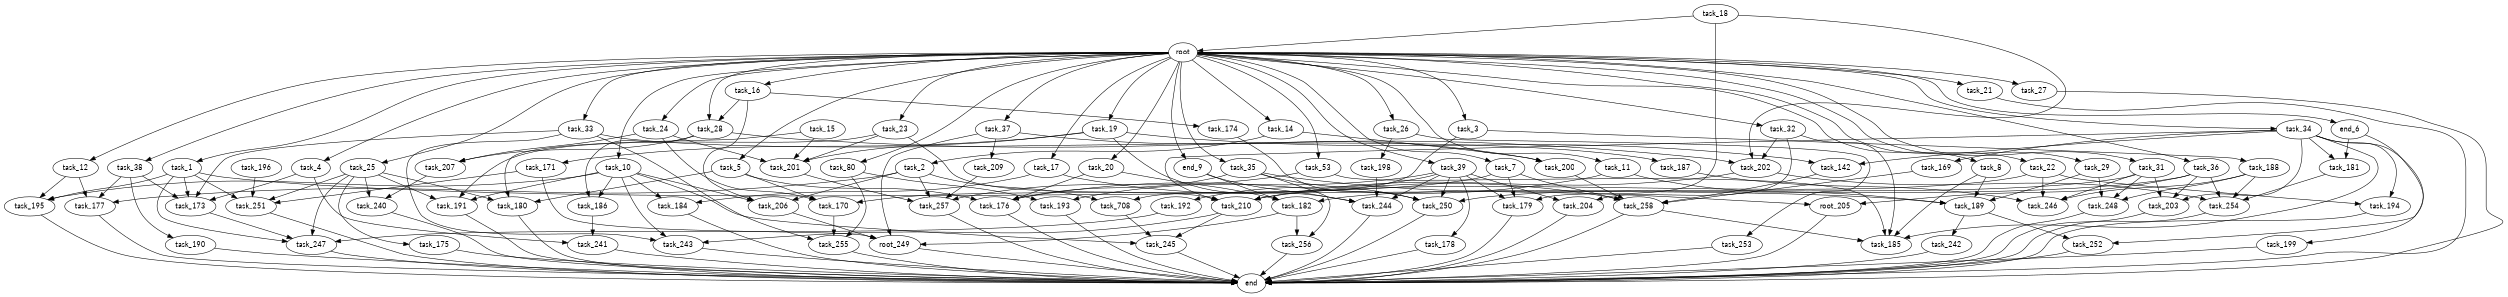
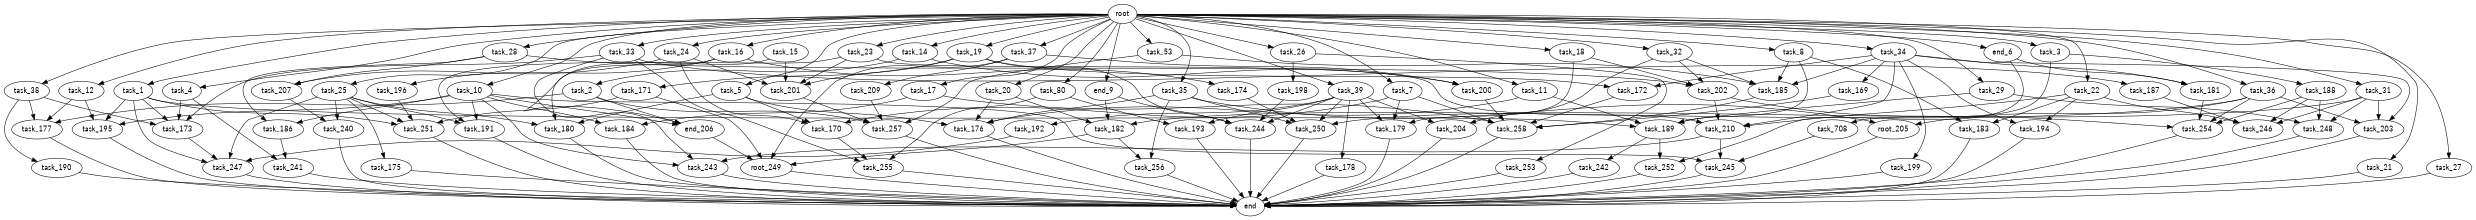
edge "task_18" -> "root": reversed
edge "task_16" -> "task_28": now "task_16" -> "task_196"
node "task_183": added
node "task_142": label "task_142" -> "task_172"
edge "task_2" -> "task_708": removed
node "task_206": label "task_206" -> "end_206"
edge "task_258" -> "task_185": reversed
